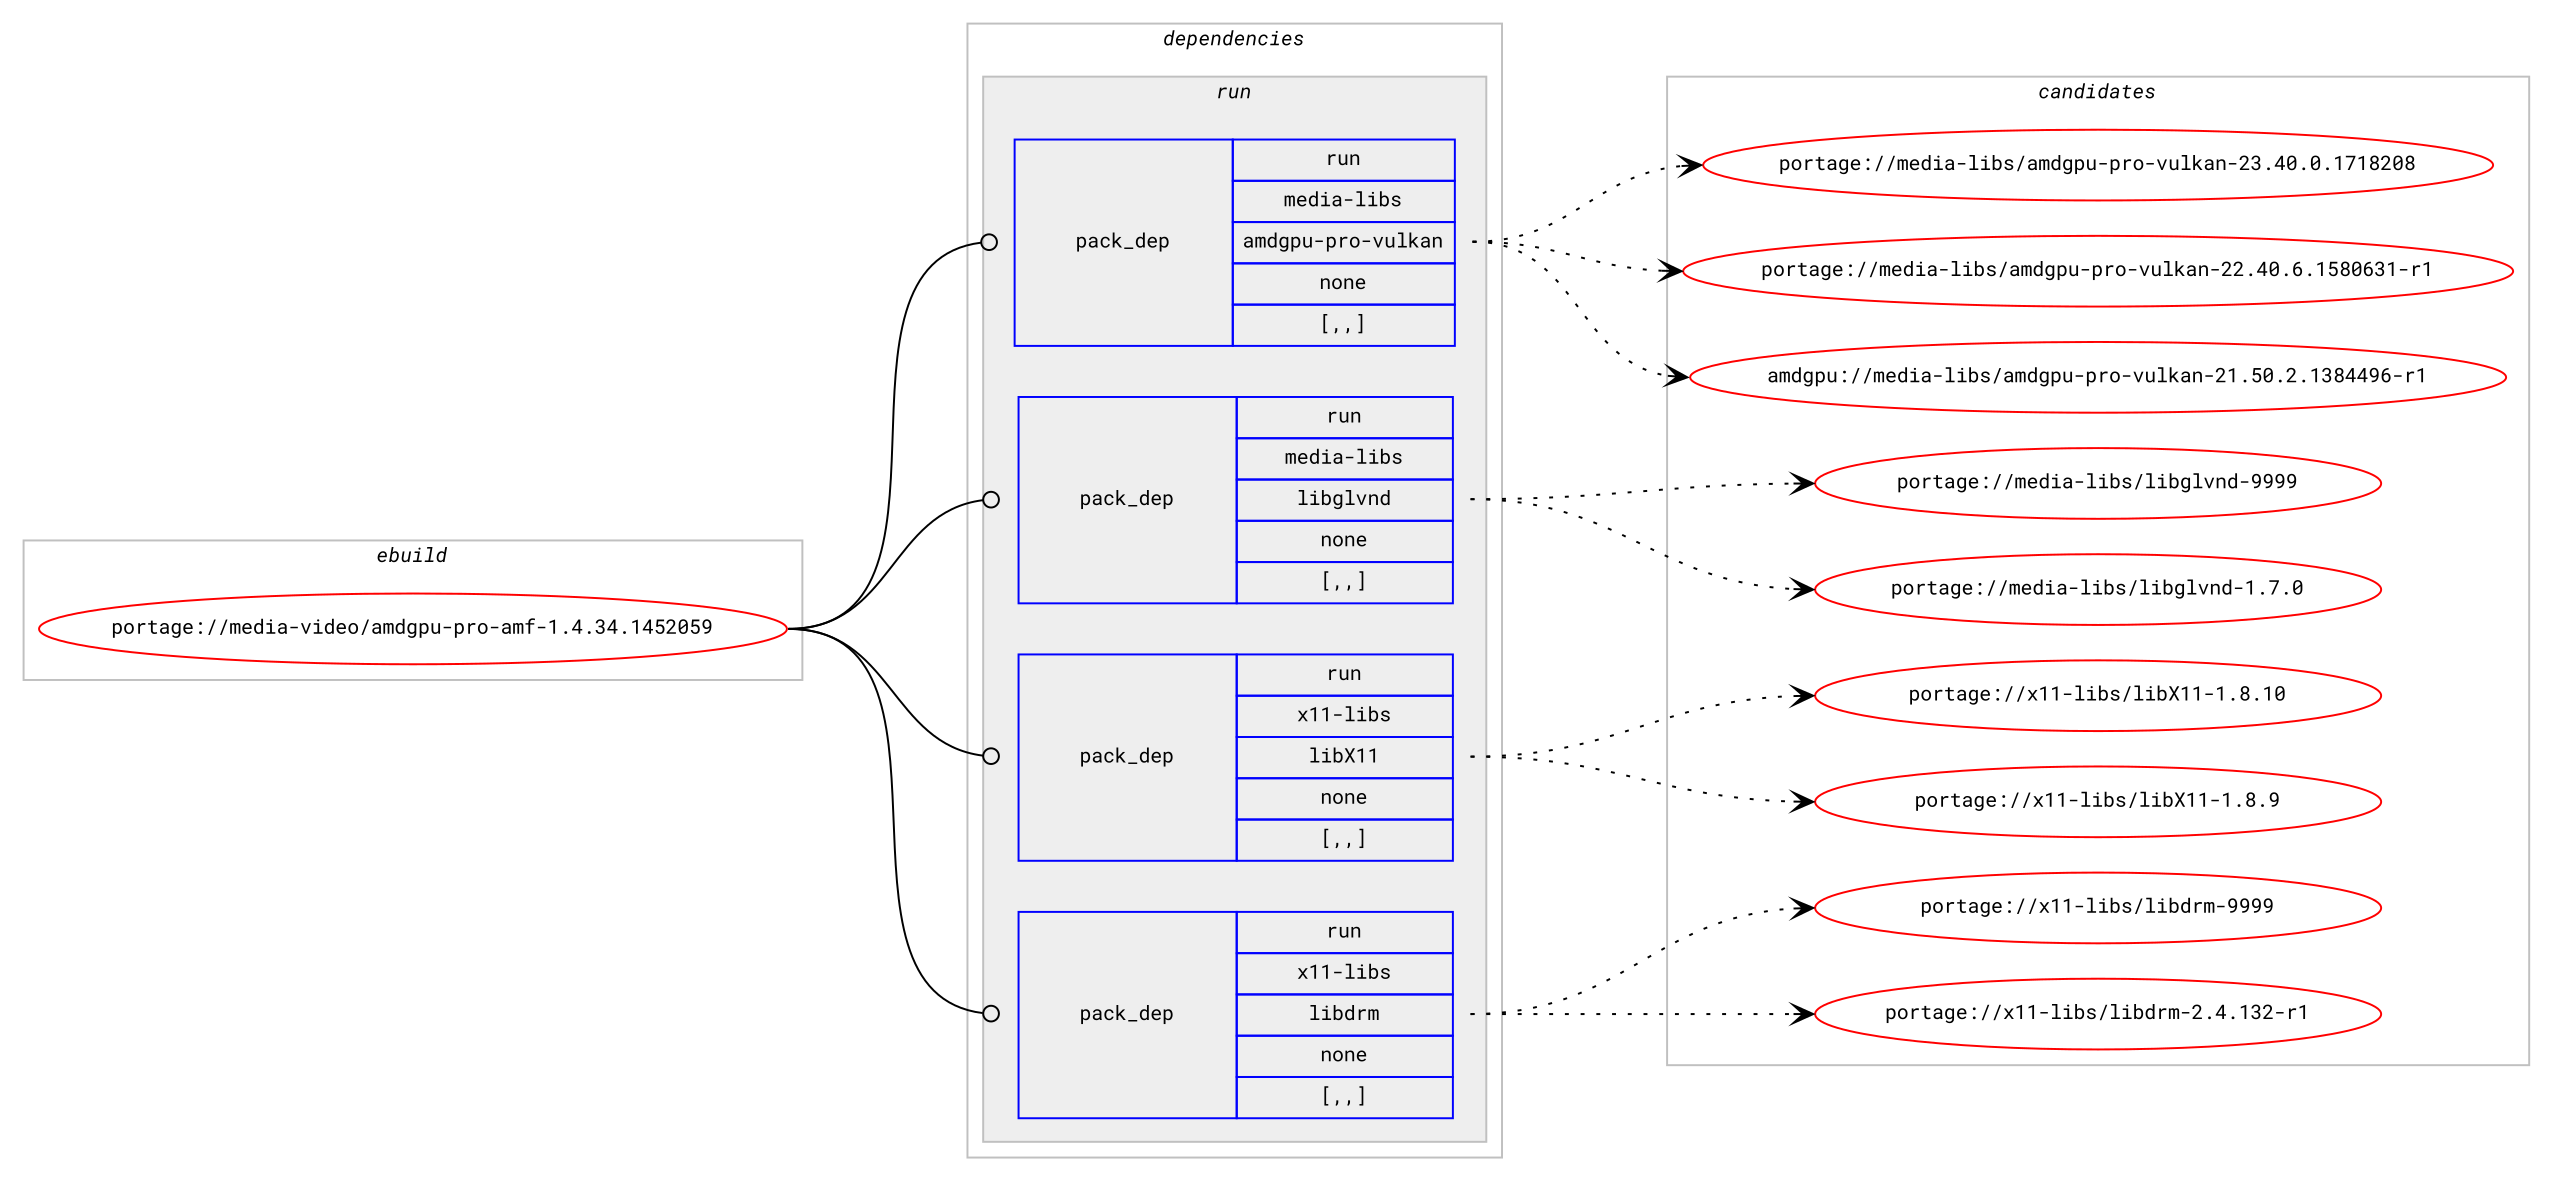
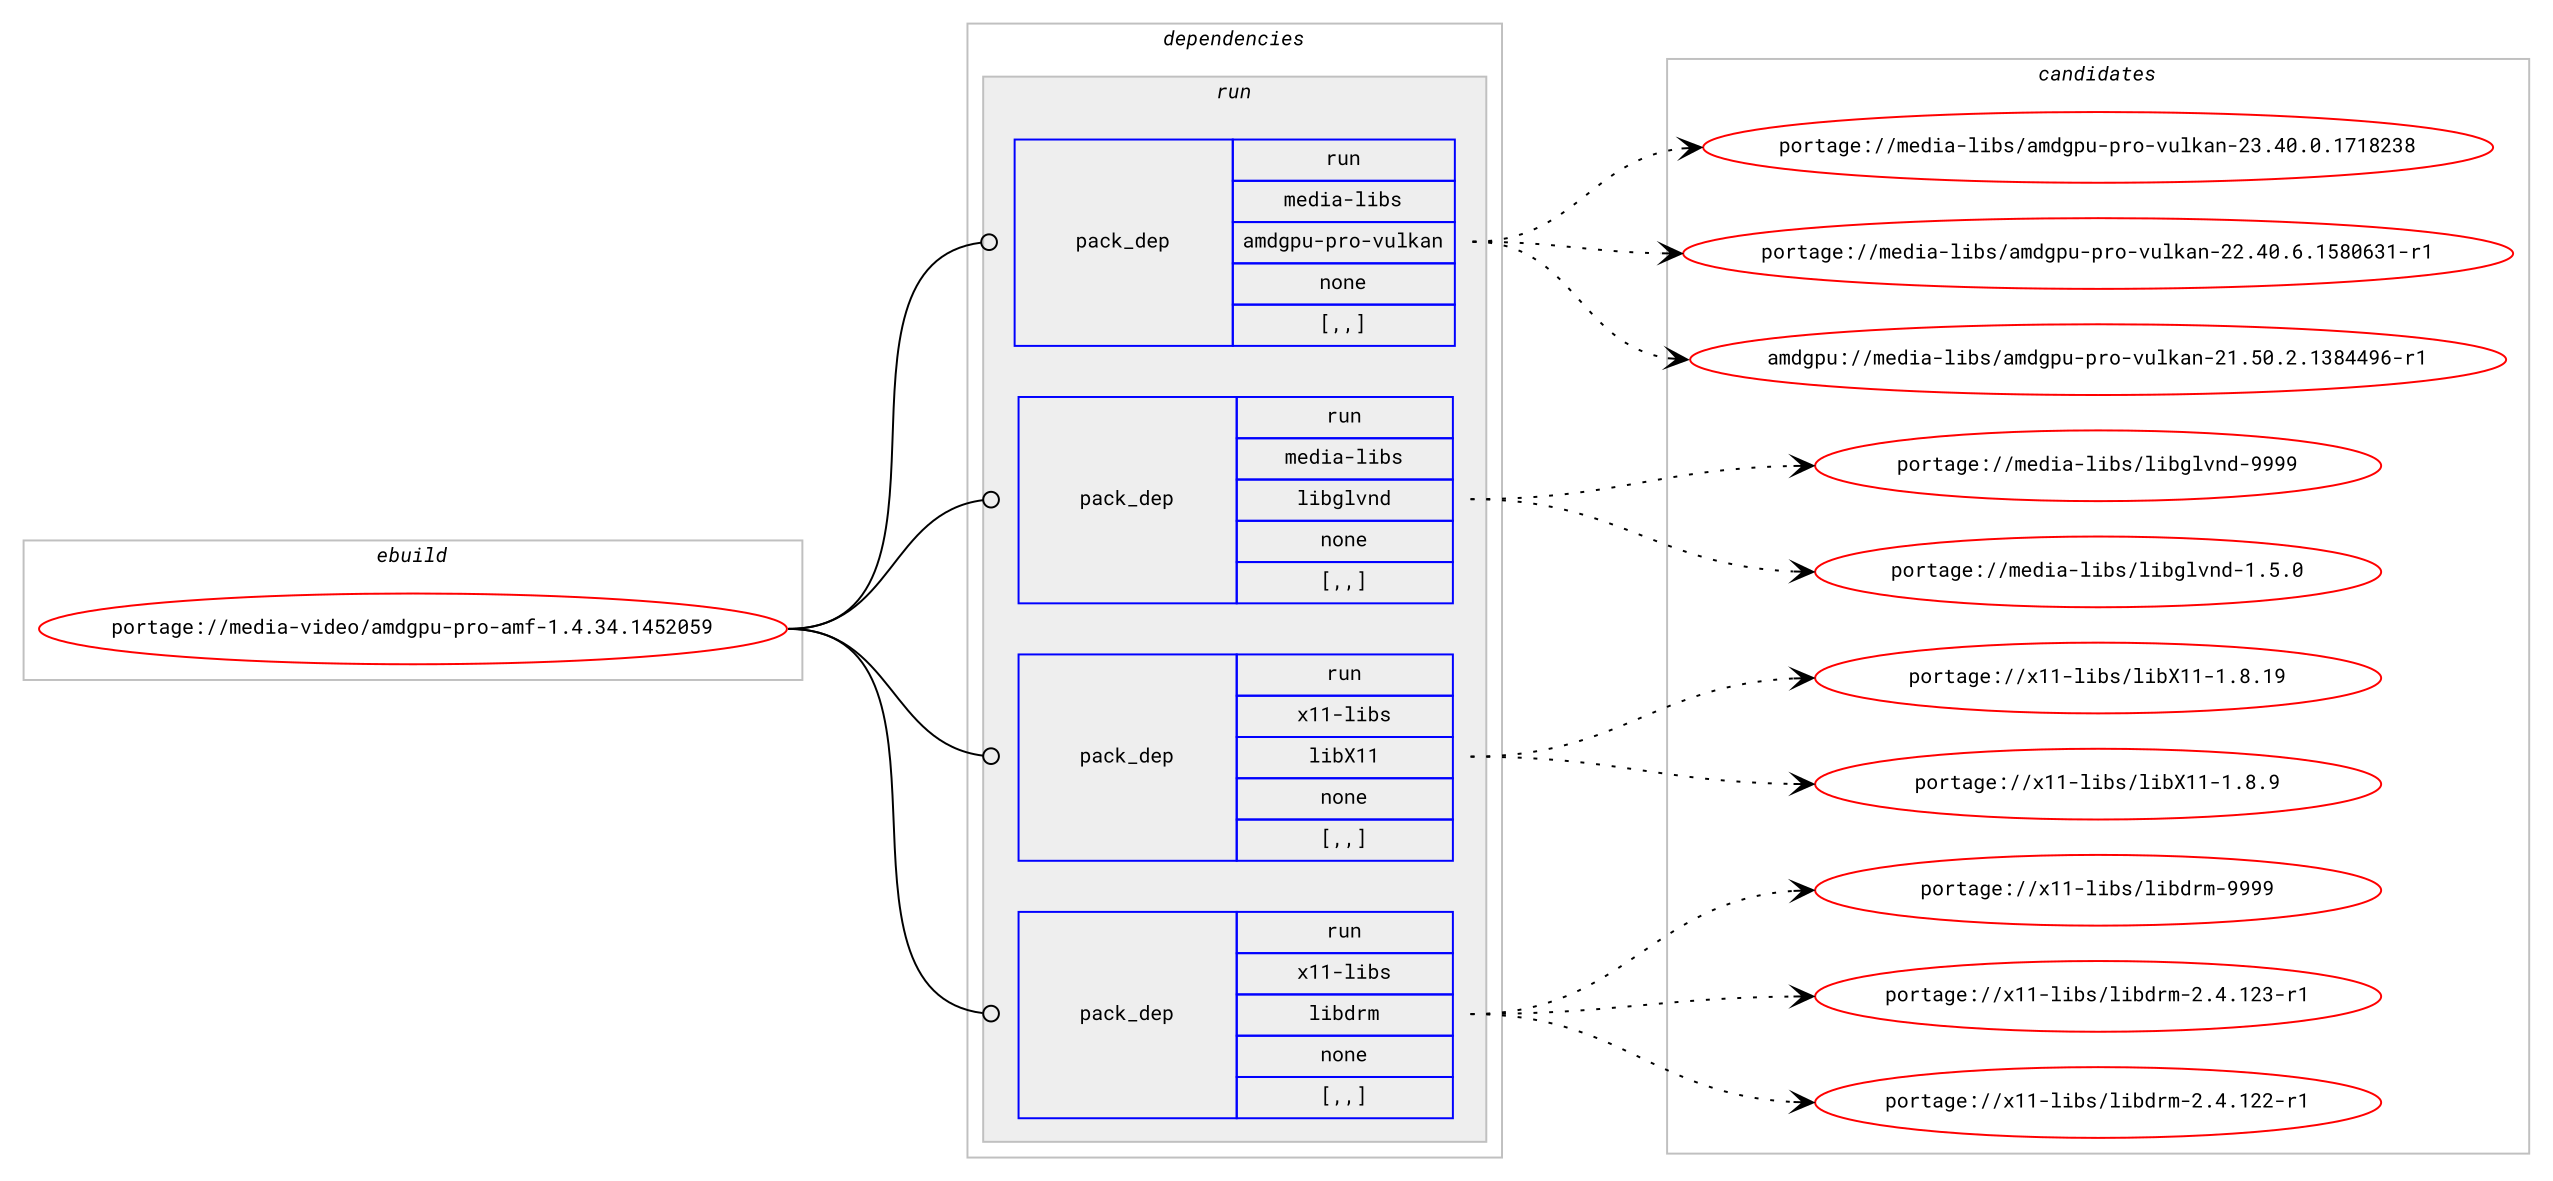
node "portage://media-libs/amdgpu-pro-vulkan-23.40.0.1718208": label "portage://media-libs/amdgpu-pro-vulkan-23.40.0.1718208" -> "portage://media-libs/amdgpu-pro-vulkan-23.40.0.1718238"
node "portage://media-libs/libglvnd-1.7.0": label "portage://media-libs/libglvnd-1.7.0" -> "portage://media-libs/libglvnd-1.5.0"
node "portage://x11-libs/libX11-1.8.10": label "portage://x11-libs/libX11-1.8.10" -> "portage://x11-libs/libX11-1.8.19"
node "portage://x11-libs/libdrm-2.4.123-r1": added
node "portage://x11-libs/libdrm-2.4.132-r1": label "portage://x11-libs/libdrm-2.4.132-r1" -> "portage://x11-libs/libdrm-2.4.122-r1"
